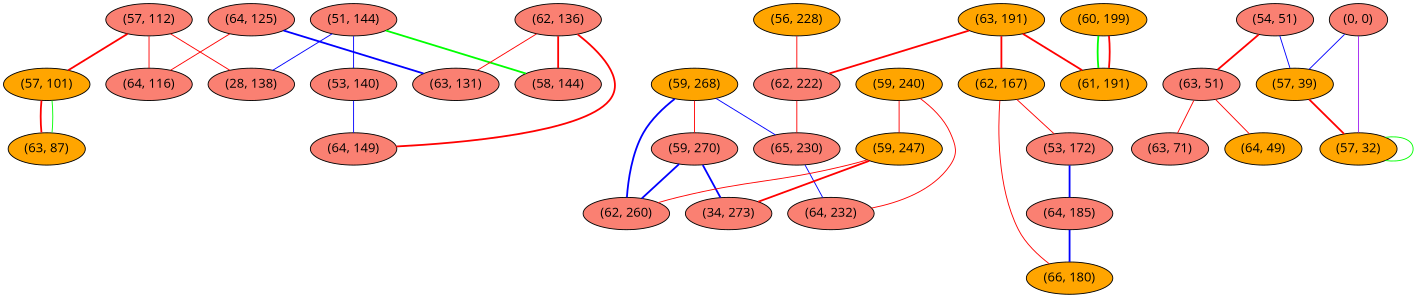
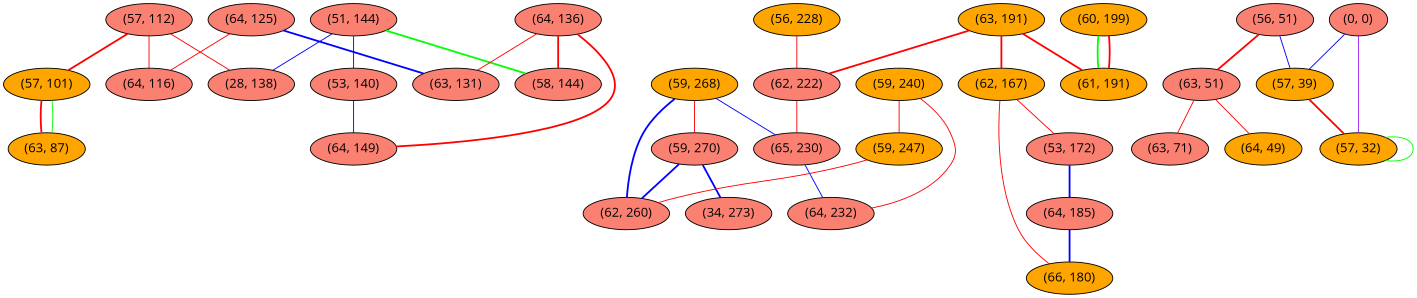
node "(62, 136)": label "(62, 136)" -> "(64, 136)"
node "(54, 51)": label "(54, 51)" -> "(56, 51)"
edge "(59, 247)" -- "(34, 273)": removed
